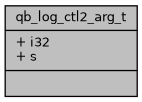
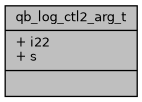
node "qb_log_ctl2_arg_t": text "+ i32" -> "+ i22"
